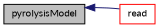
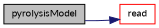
edge "read" -> "pyrolysisModel": reversed
